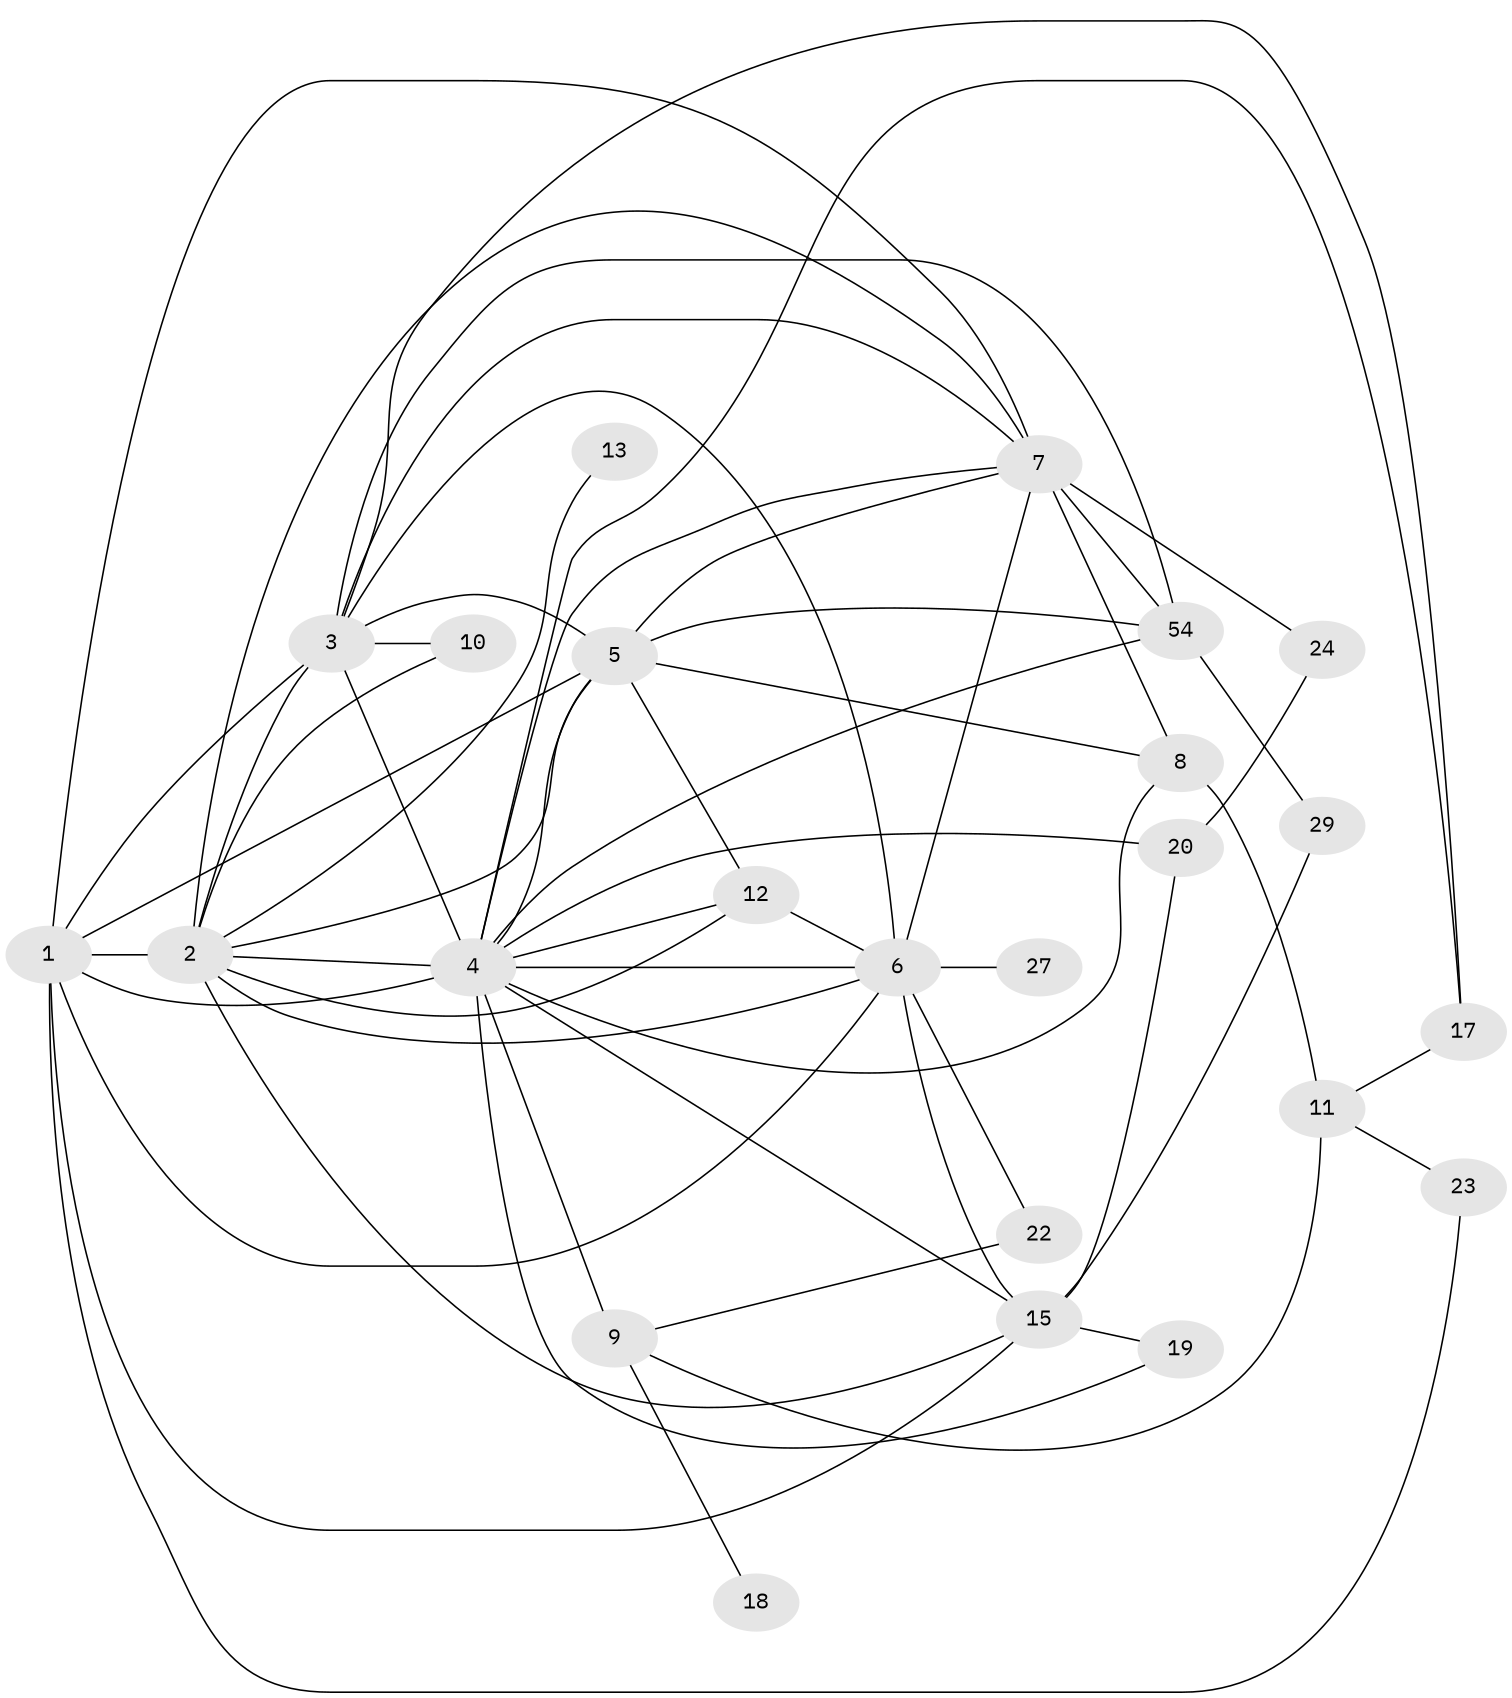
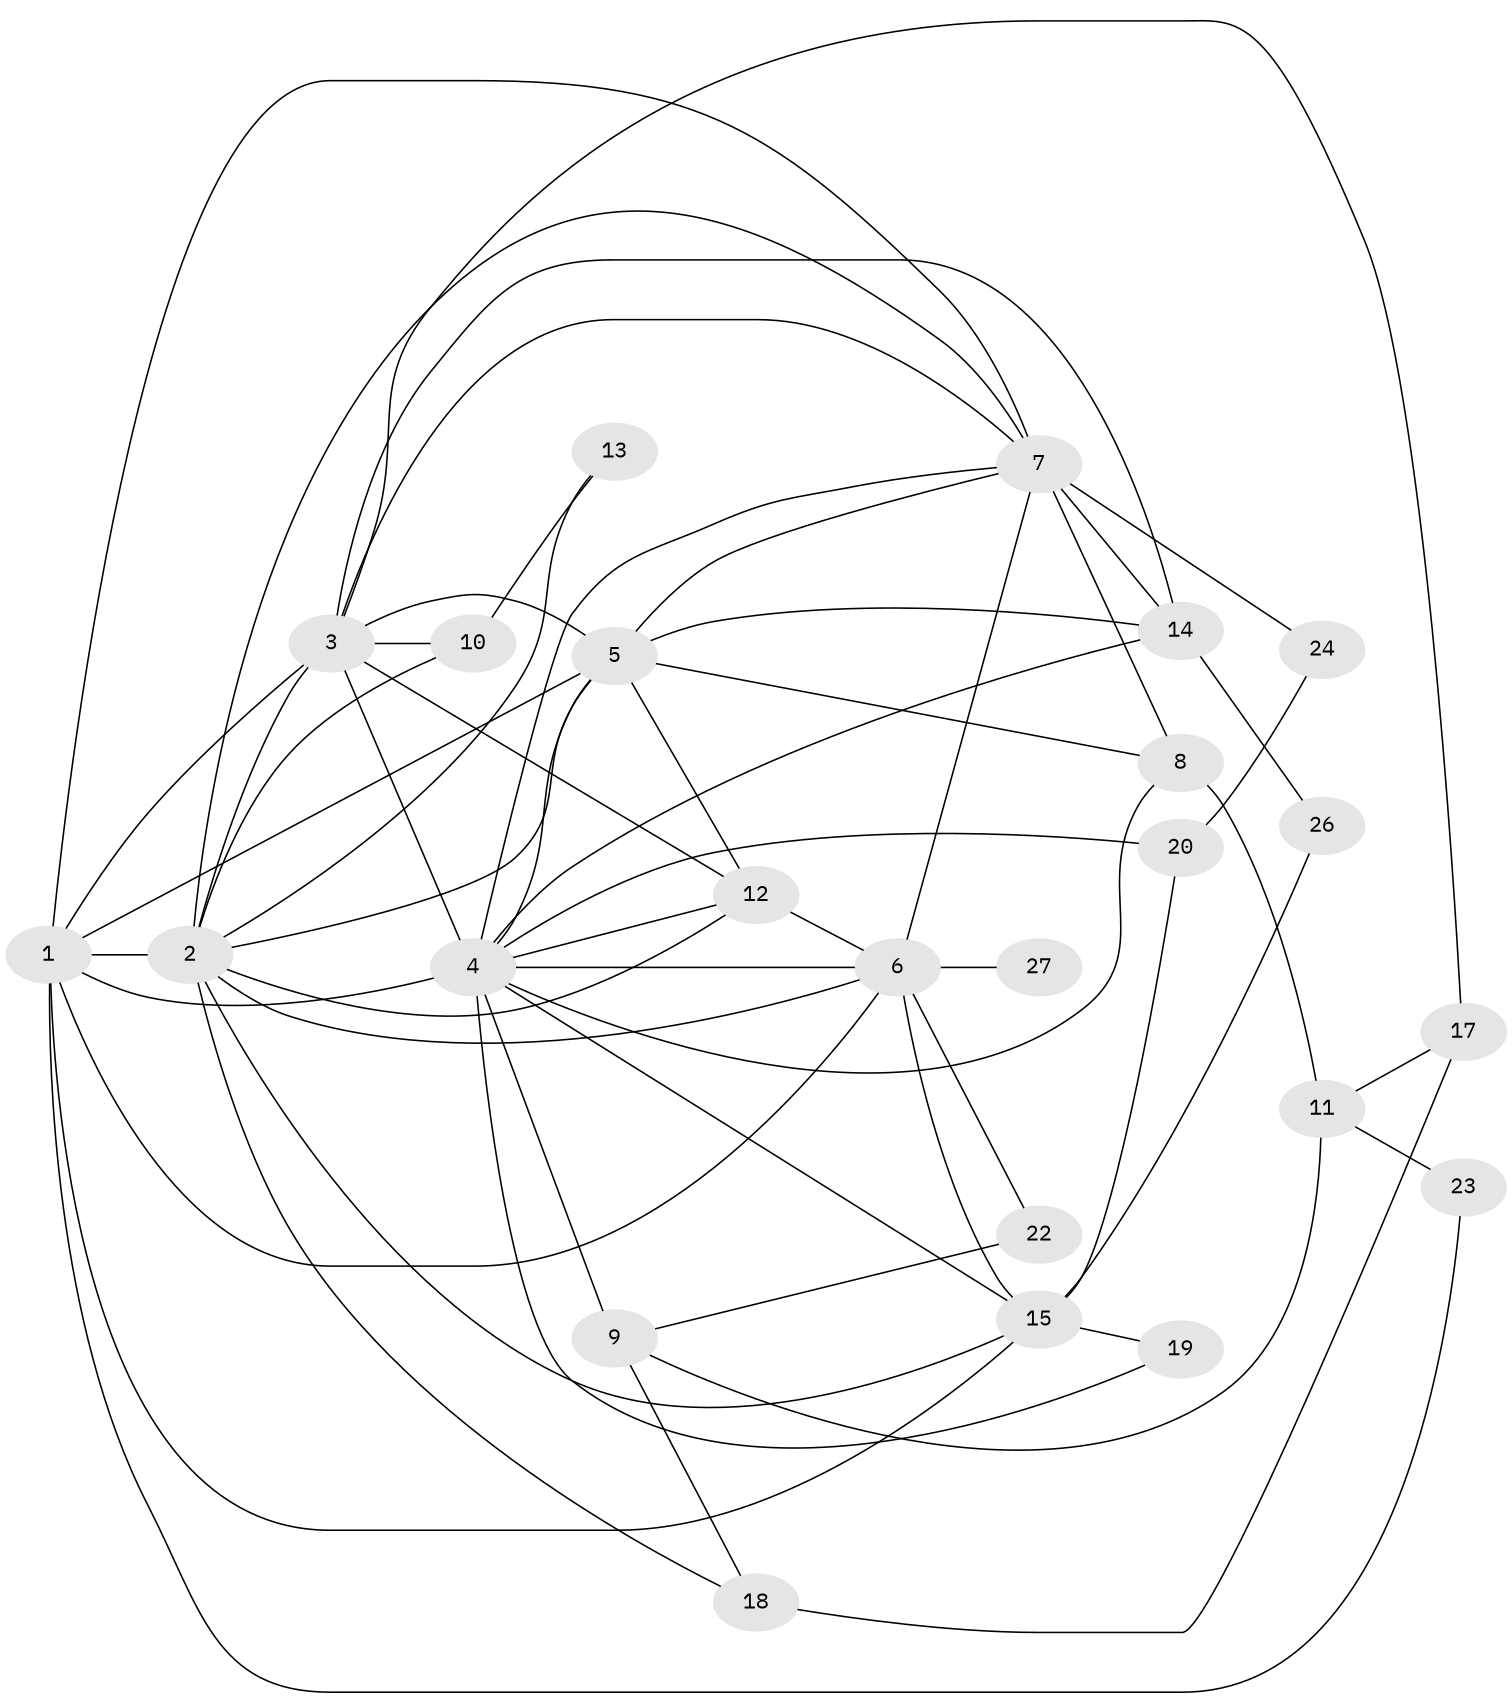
edge "4" -- "17": now "18" -- "17"
edge "3" -- "6": now "3" -- "12"
edge "13" -- "10": added
node "54": label "54" -> "14"
node "29": label "29" -> "26"
edge "2" -- "4": now "2" -- "18"
